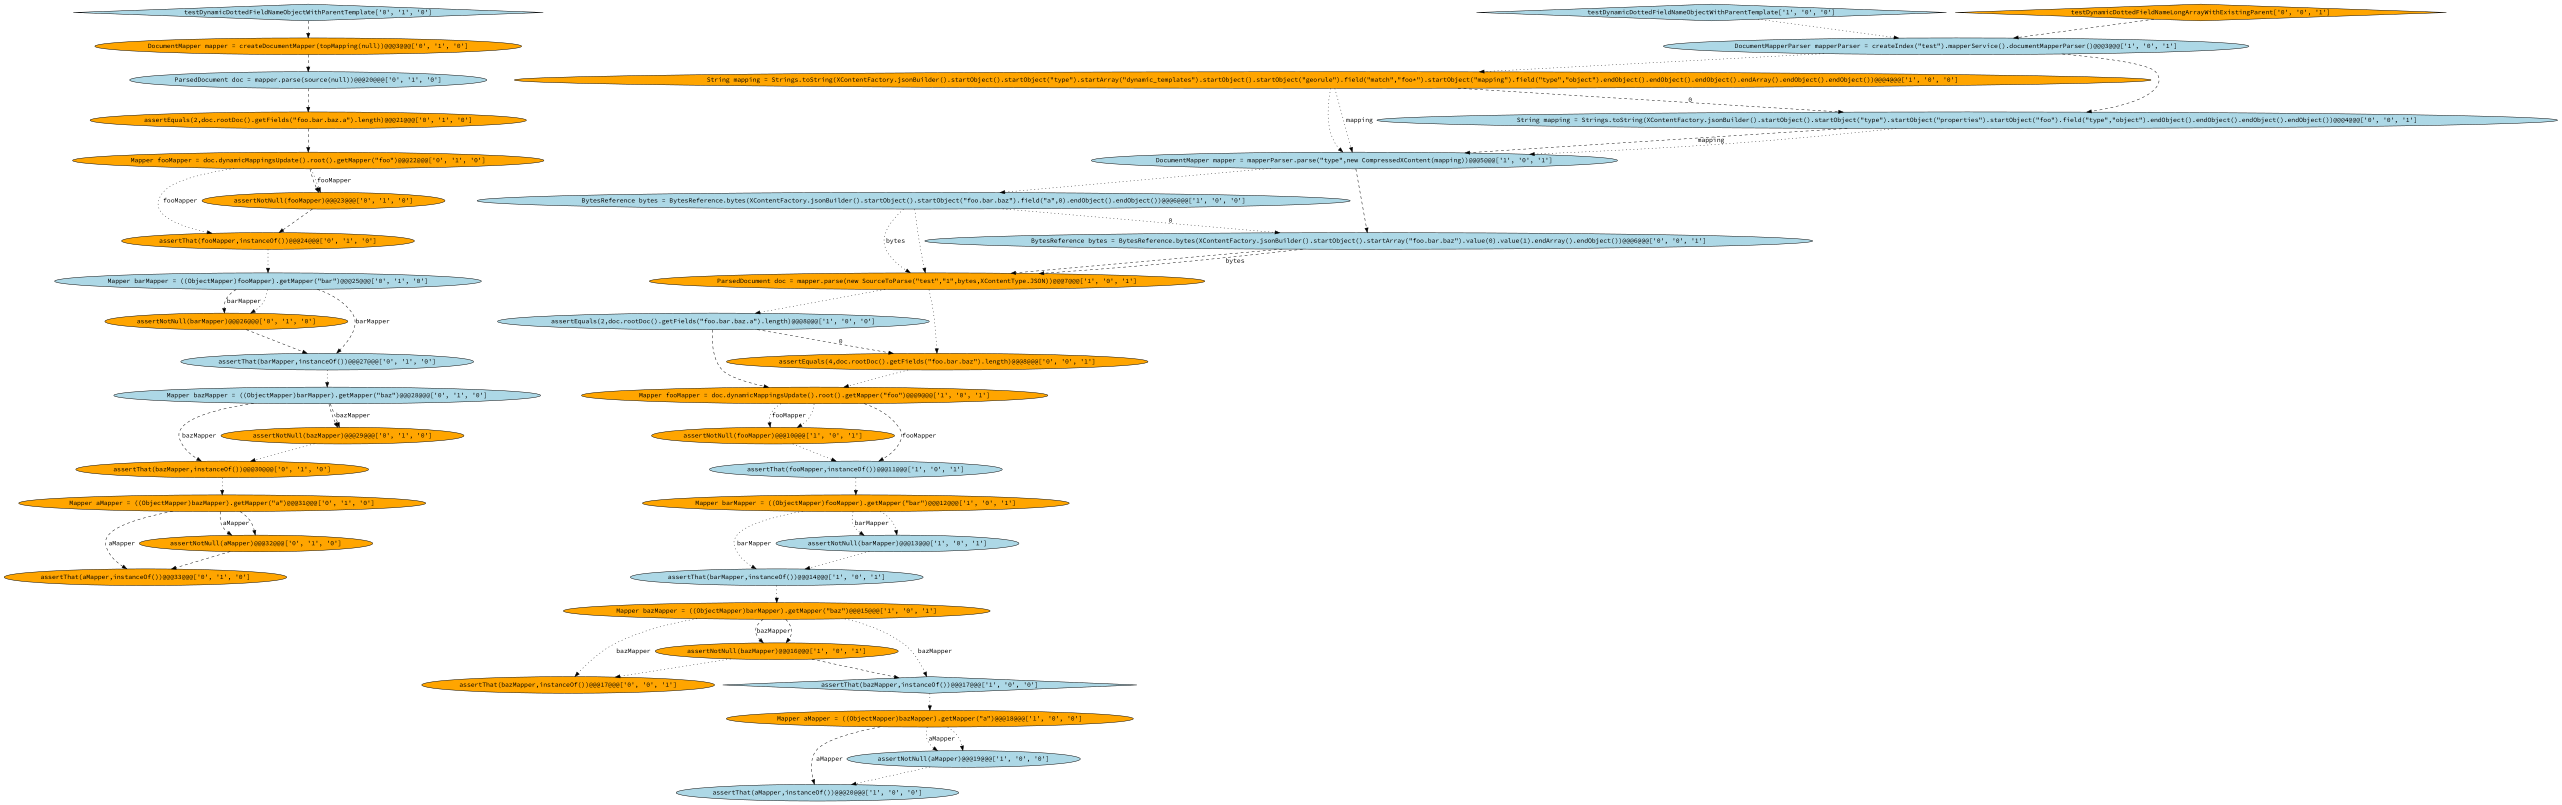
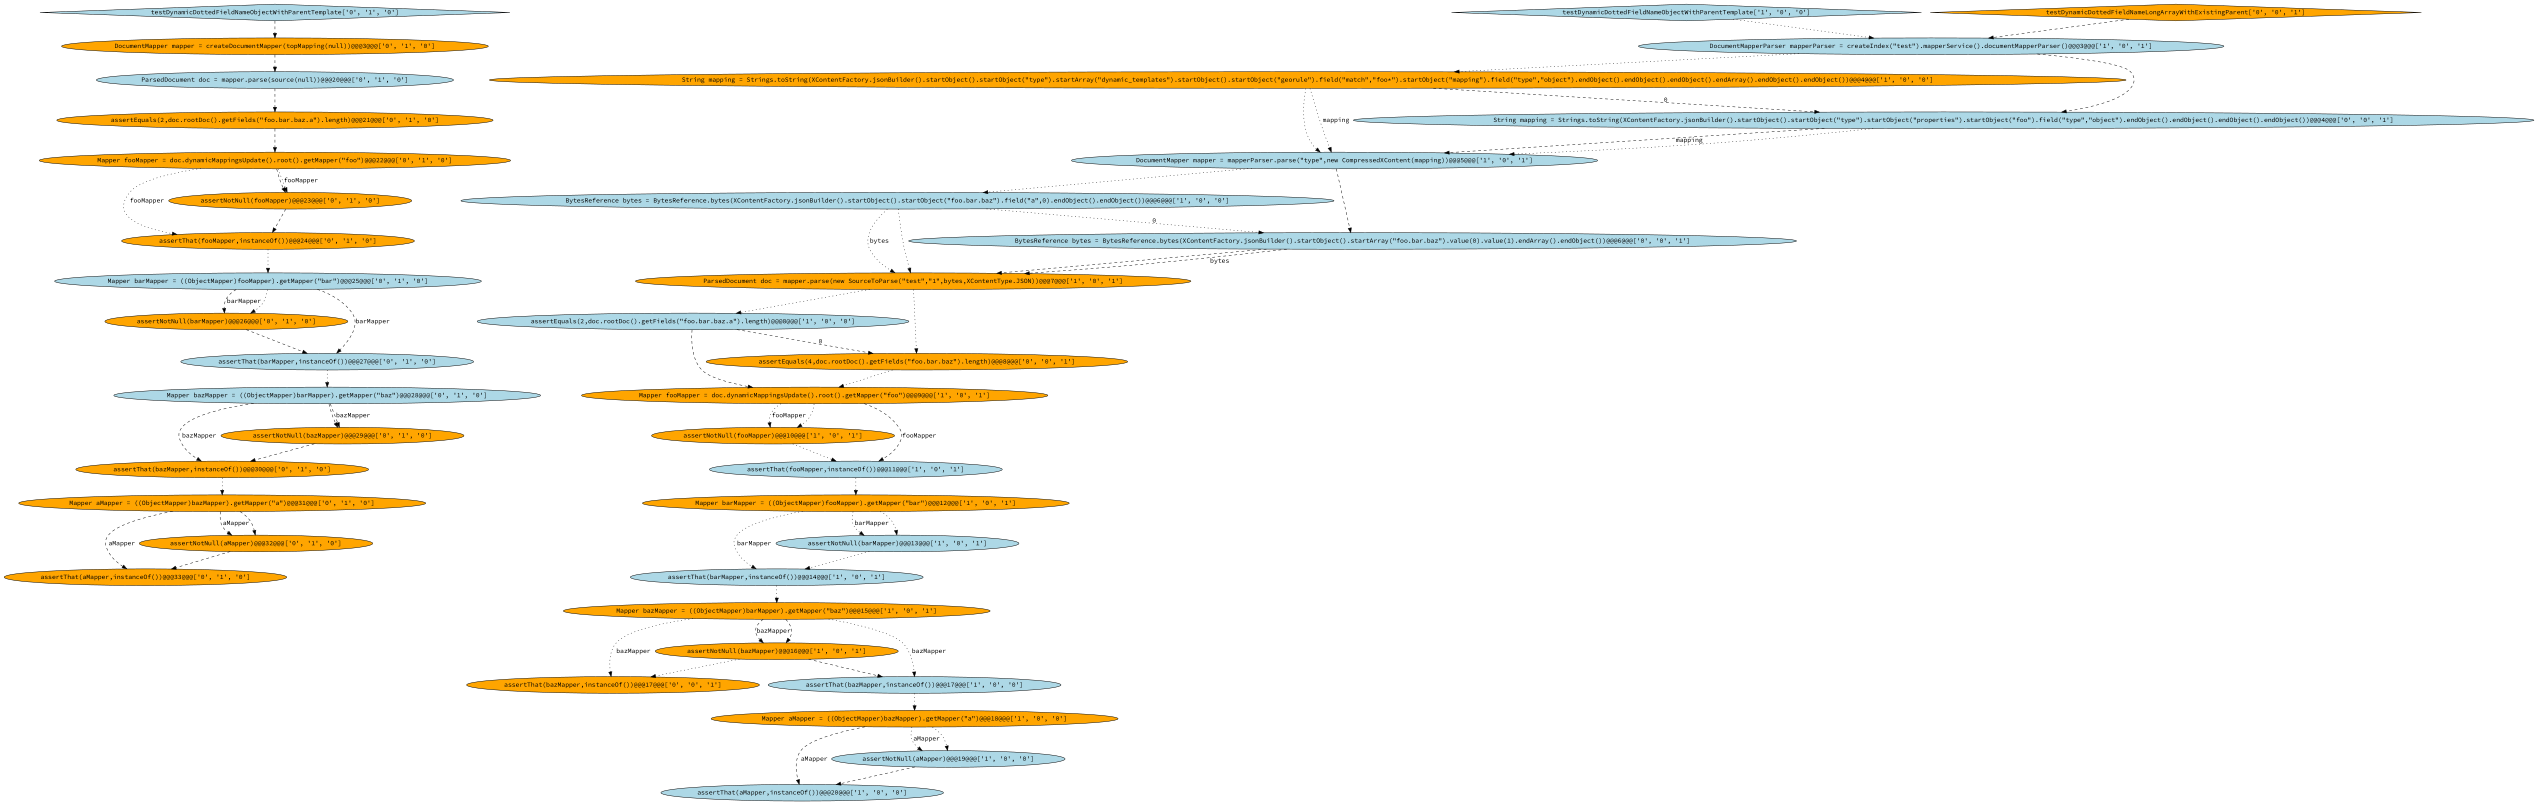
edge "assertNotNull(bazMapper)@@@29@@@['0', '1', '0']" -> "assertThat(bazMapper,instanceOf())@@@30@@@['0', '1', '0']": style dotted -> dashed
node "assertThat(bazMapper,instanceOf())@@@17@@@['1', '0', '0']": shape diamond -> ellipse
edge "assertNotNull(aMapper)@@@19@@@['1', '0', '0']" -> "assertThat(aMapper,instanceOf())@@@20@@@['1', '0', '0']": style dotted -> dashed
